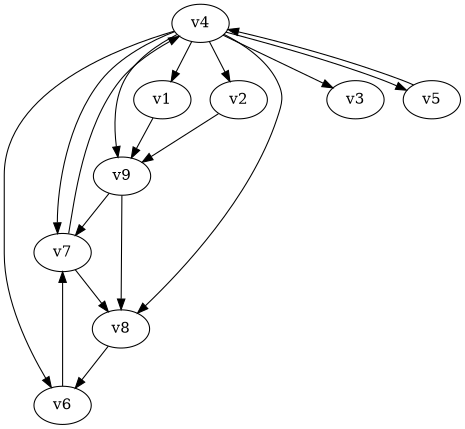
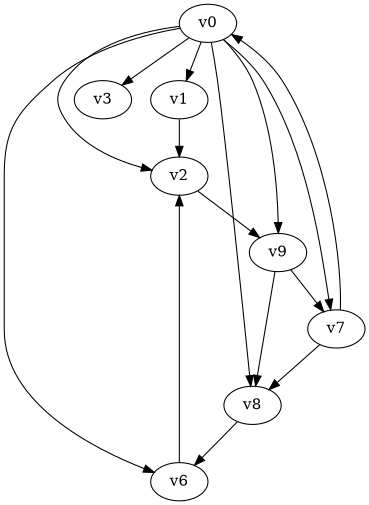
node "v4": label "v4" -> "v0"
node "v5": removed
edge "v1" -> "v9": now "v1" -> "v2"
edge "v6" -> "v7": now "v6" -> "v2"
